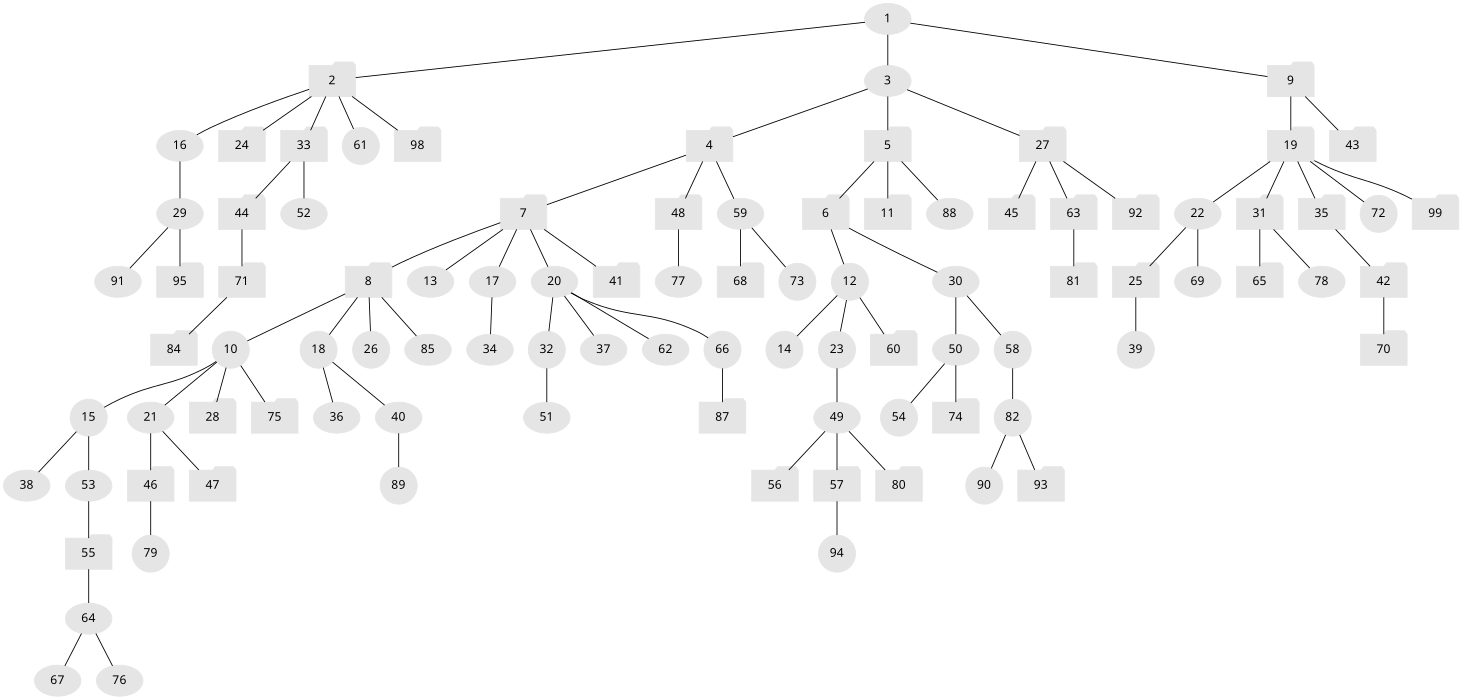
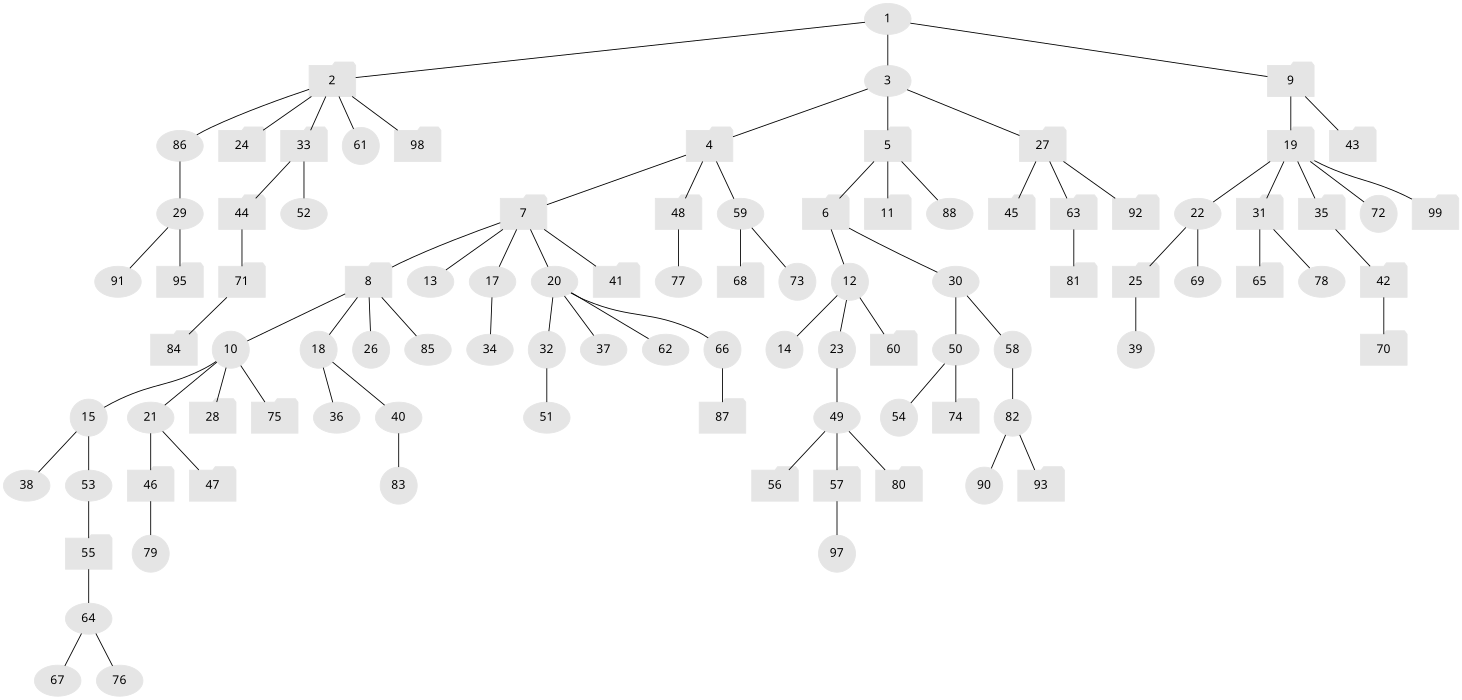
node "16": label "16" -> "86"
node "89": label "89" -> "83"
node "94": label "94" -> "97"
